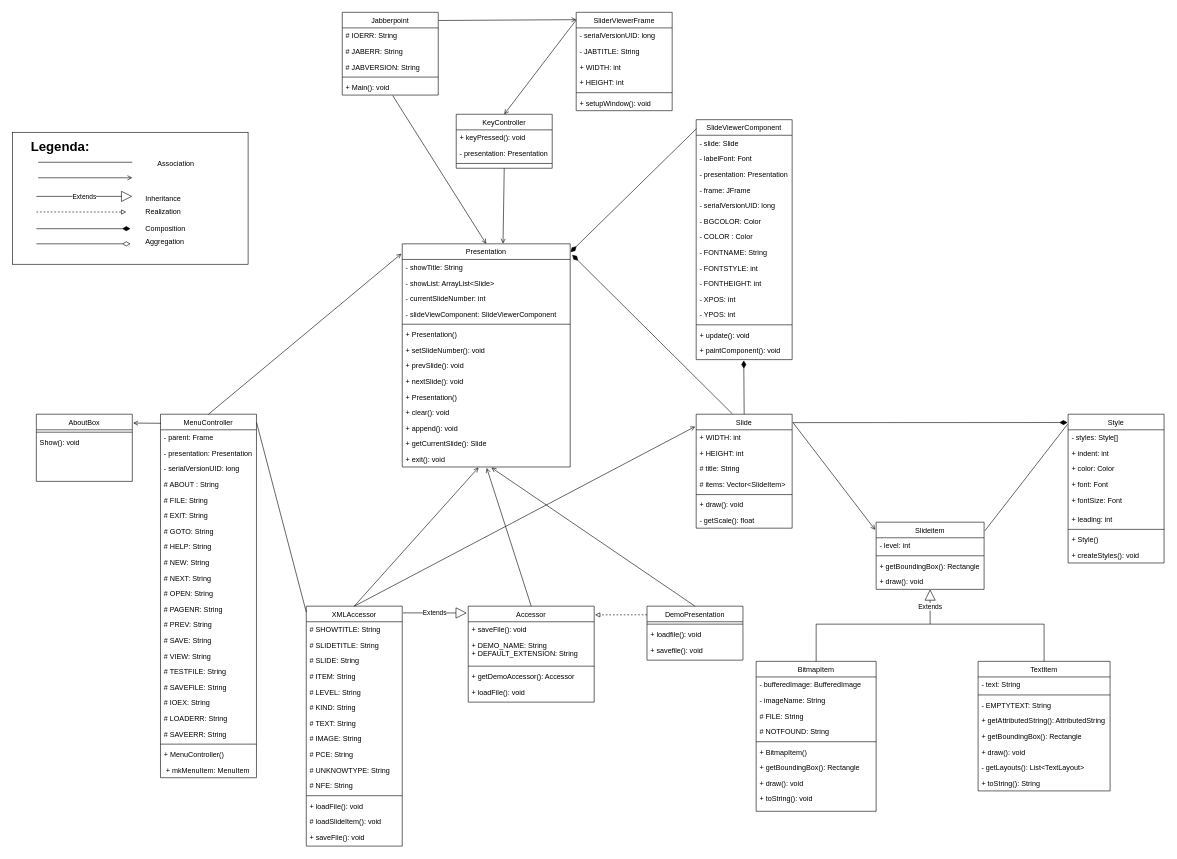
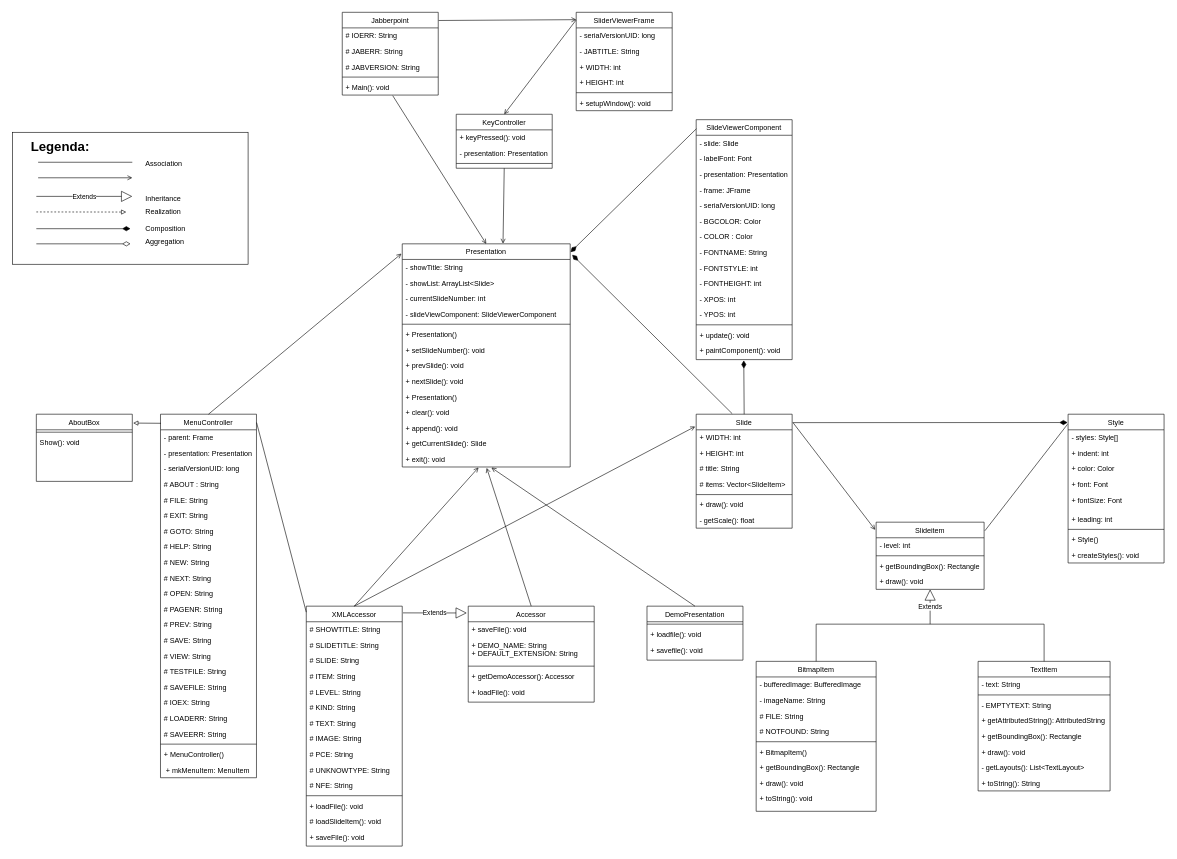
node "Association": moved (181, 164) -> (169, 164)
edge "MenuController" -> "AboutBox": arrowhead open -> block
edge "DemoPresentation" -> "Accessor": removed
